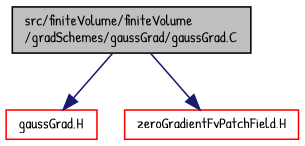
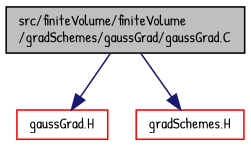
node "zeroGradientFvPatchField.H": label "zeroGradientFvPatchField.H" -> "gradSchemes.H"
